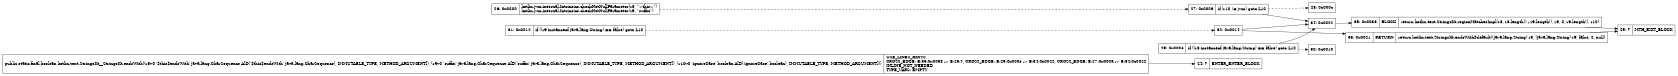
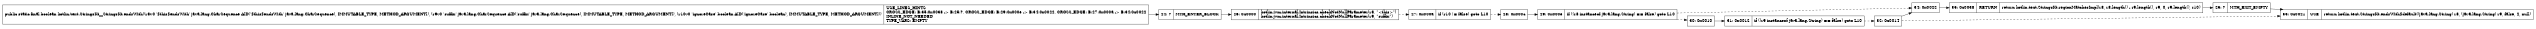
node "27: 0x000a": text "if (r10 != jvm) goto L10" -> "if (r10 != false) goto L10"
edge "24: ?" -> "26: 0x0000": added
edge "28: 0x000c" -> "29: 0x000e": added
edge "27: 0x000a" -> "34: 0x0022": removed
edge "30: 0x0010" -> "31: 0x0012": added
node "35: 0x0038": text "BLOCK" -> "RETURN"
node "25: ?": text "MTH_EXIT_BLOCK" -> "MTH_EXIT_EMPTY"
edge "32: 0x0014" -> "33: 0x0021": style solid -> dashed
edge "33: 0x0021" -> "25: ?": reversed
node "33: 0x0021": text "RETURN" -> "USE"
edge "29: 0x000e" -> "34: 0x0022": style solid -> dashed
node "24: ?": text "ENTER_ENTER_BLOCK" -> "MTH_ENTER_BLOCK"
